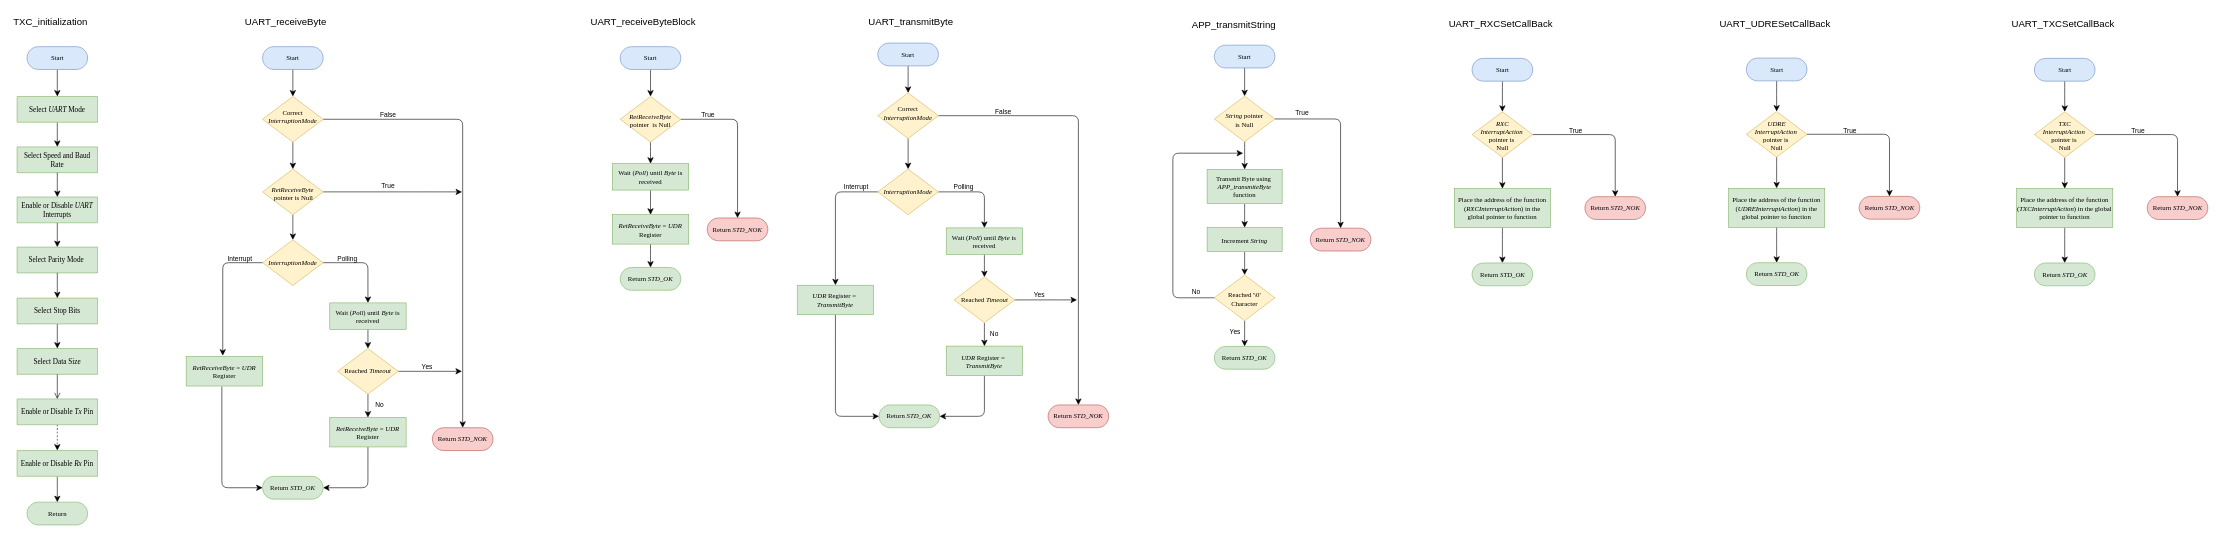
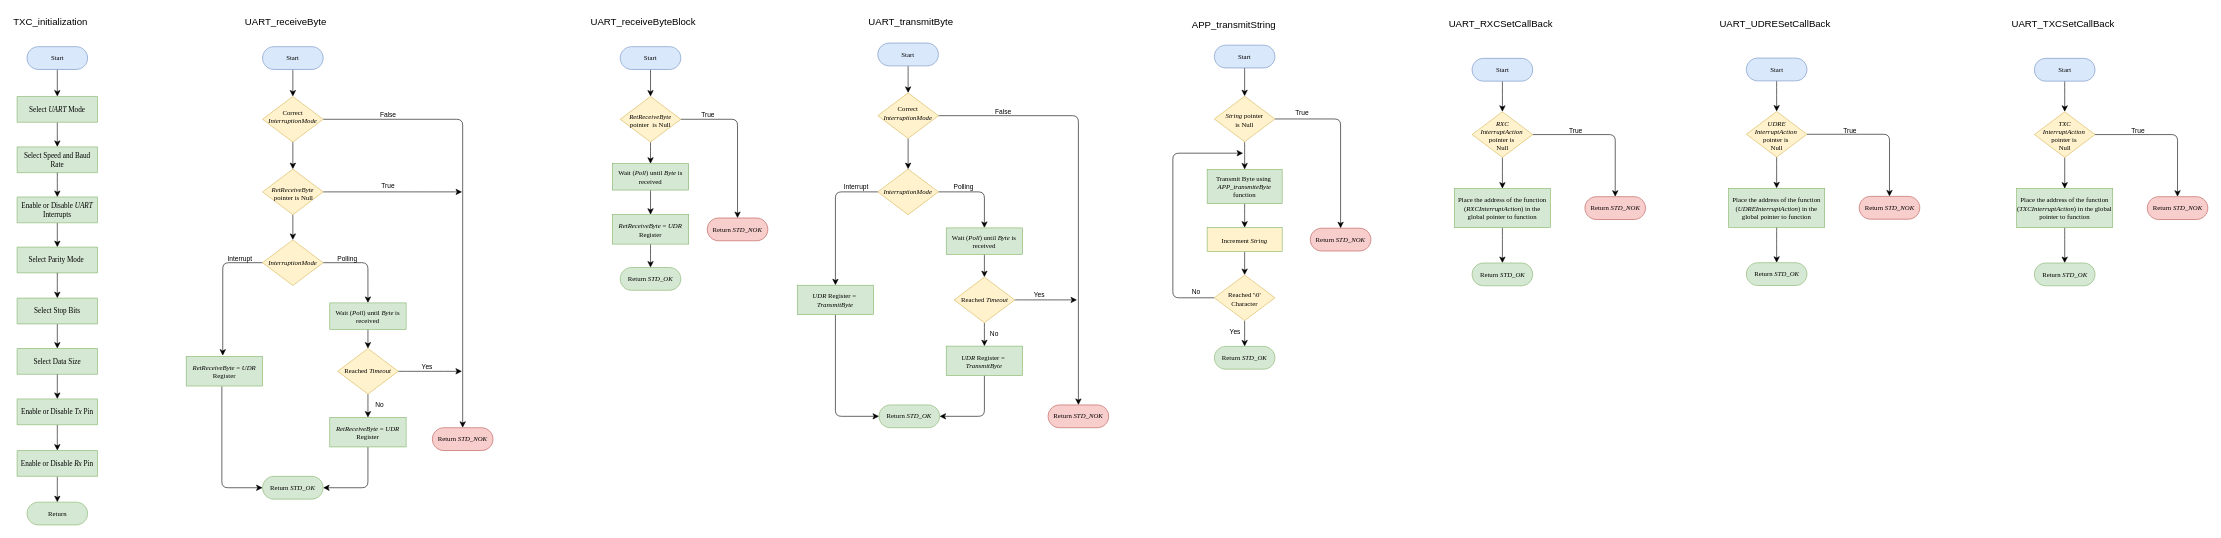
node "Increment String": fillcolor #d5e8d4 -> #fff2cc
edge "Select Data Size" -> "Enable or Disable Tx Pin": arrowhead open -> classic
edge "Enable or Disable Tx Pin" -> "Enable or Disable Rx Pin": style dashed -> solid
